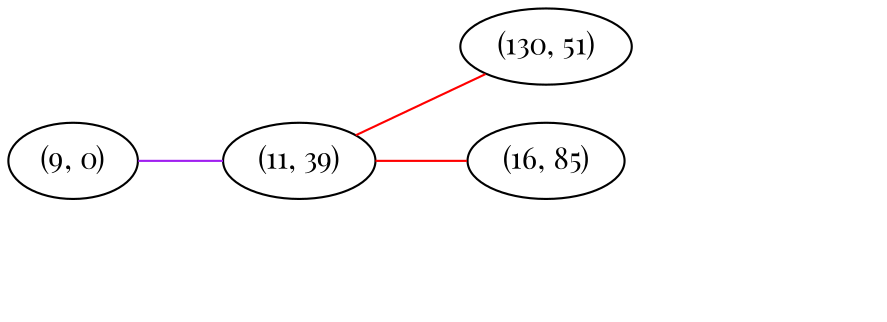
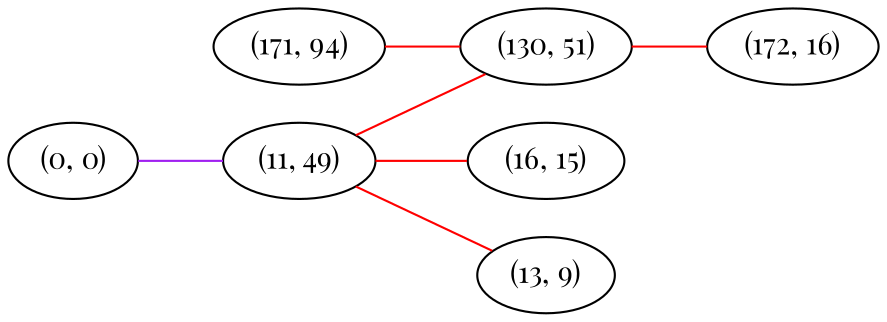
node "(171, 94)": added
node "(172, 16)": added
node "(9, 0)": label "(9, 0)" -> "(0, 0)"
node "(11, 39)": label "(11, 39)" -> "(11, 49)"
node "(16, 85)": label "(16, 85)" -> "(16, 15)"
node "(13, 9)": added
